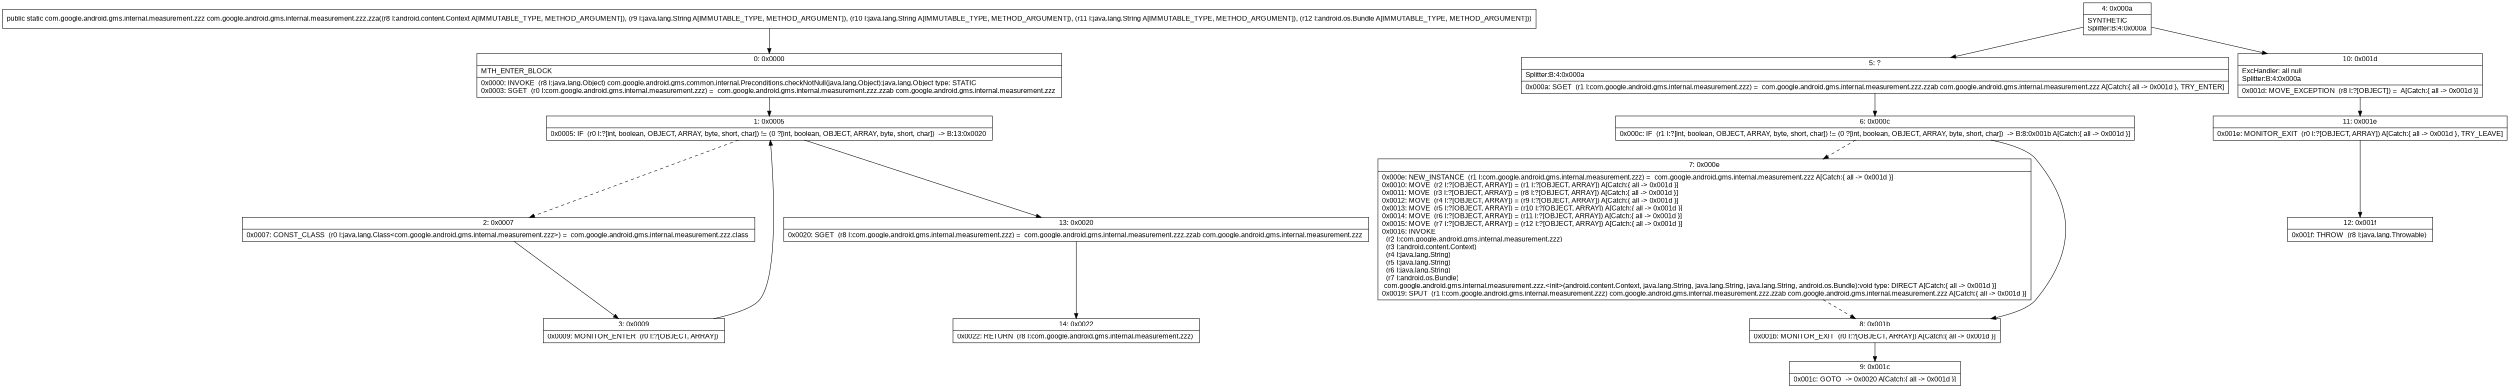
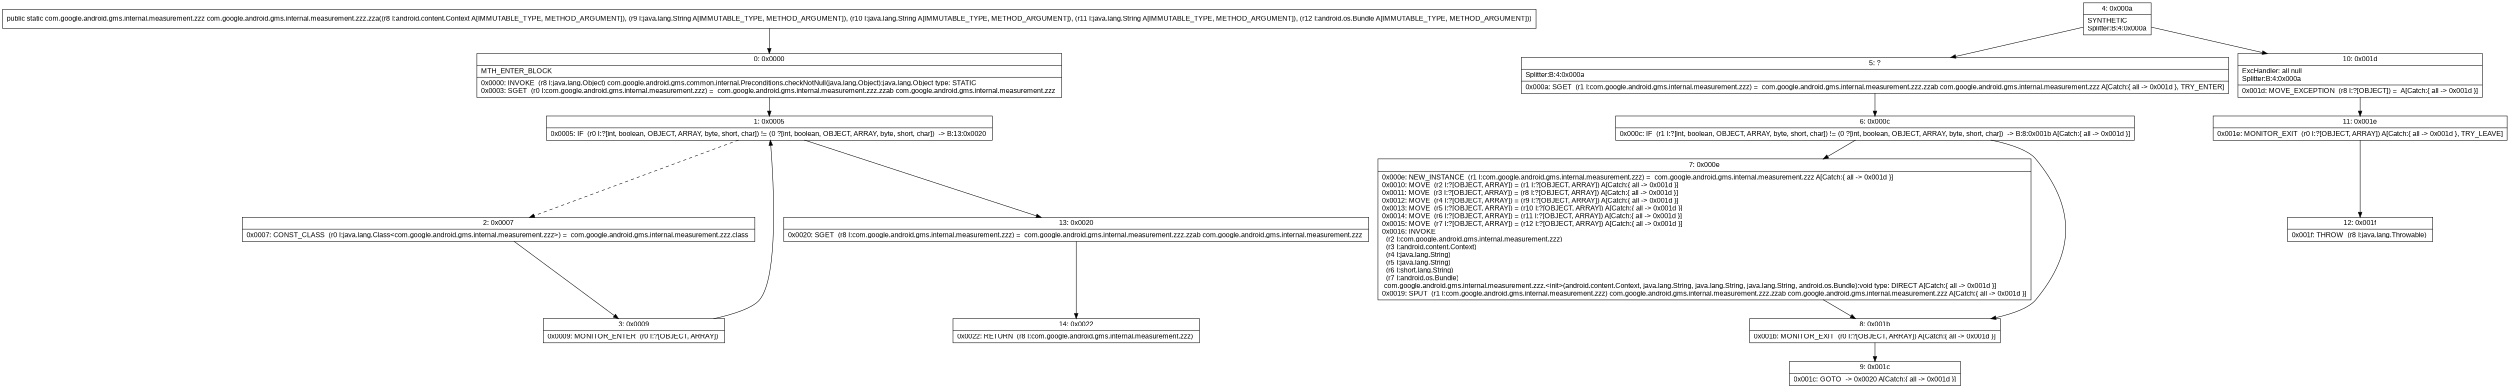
edge "6: 0x000c" -> "7: 0x000e": style dashed -> solid
node "7: 0x000e": text "(r6 I:java.lang.String)" -> "(r6 I:short.lang.String)"
edge "7: 0x000e" -> "8: 0x001b": style dashed -> solid
